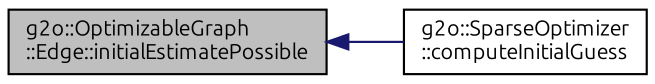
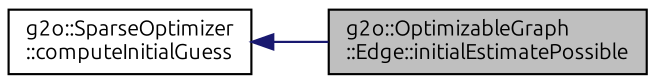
edge "g2o::SparseOptimizer ::computeInitialGuess" -> "g2o::OptimizableGraph ::Edge::initialEstimatePossible": reversed
